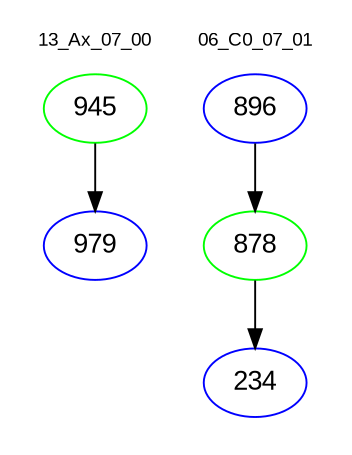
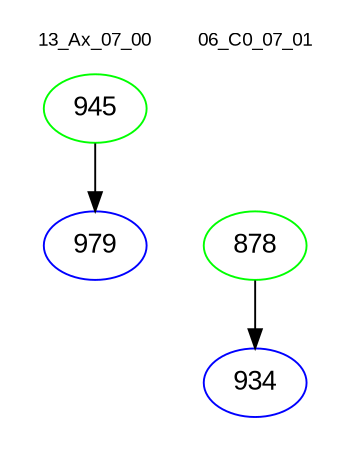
node "896": removed
node "234": label "234" -> "934"
